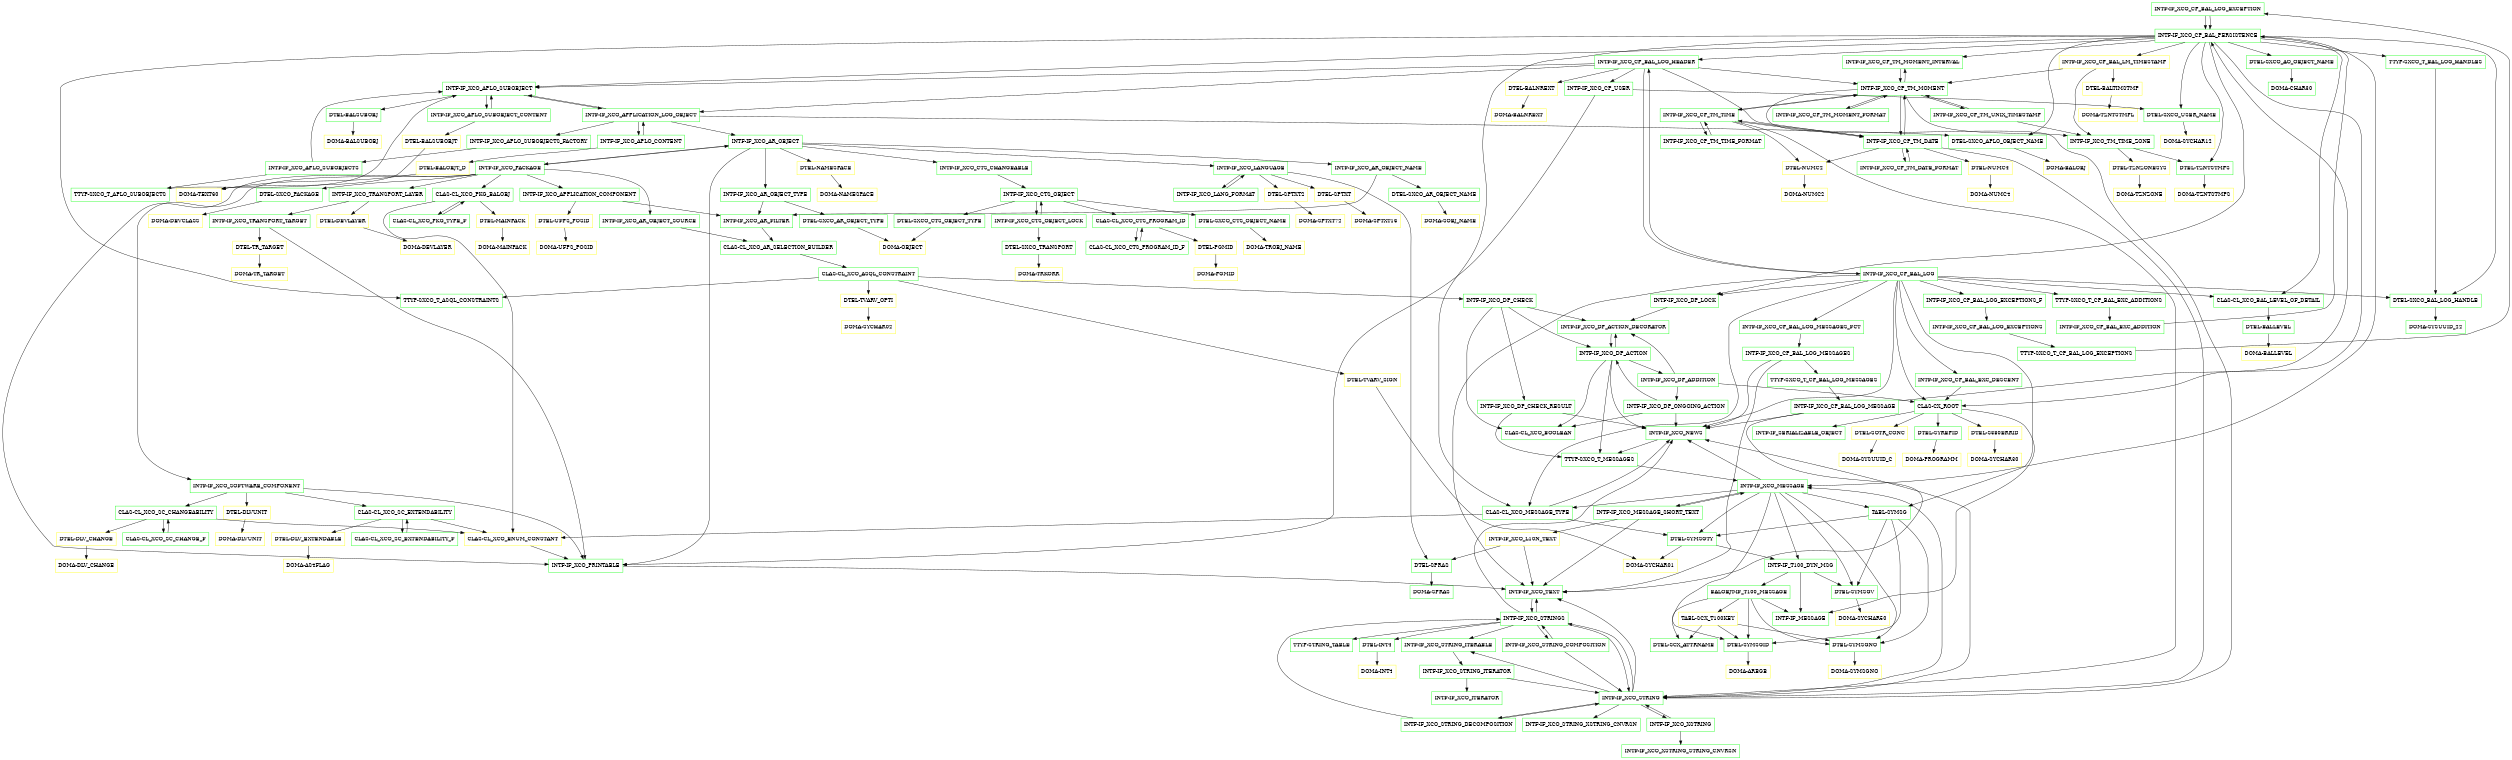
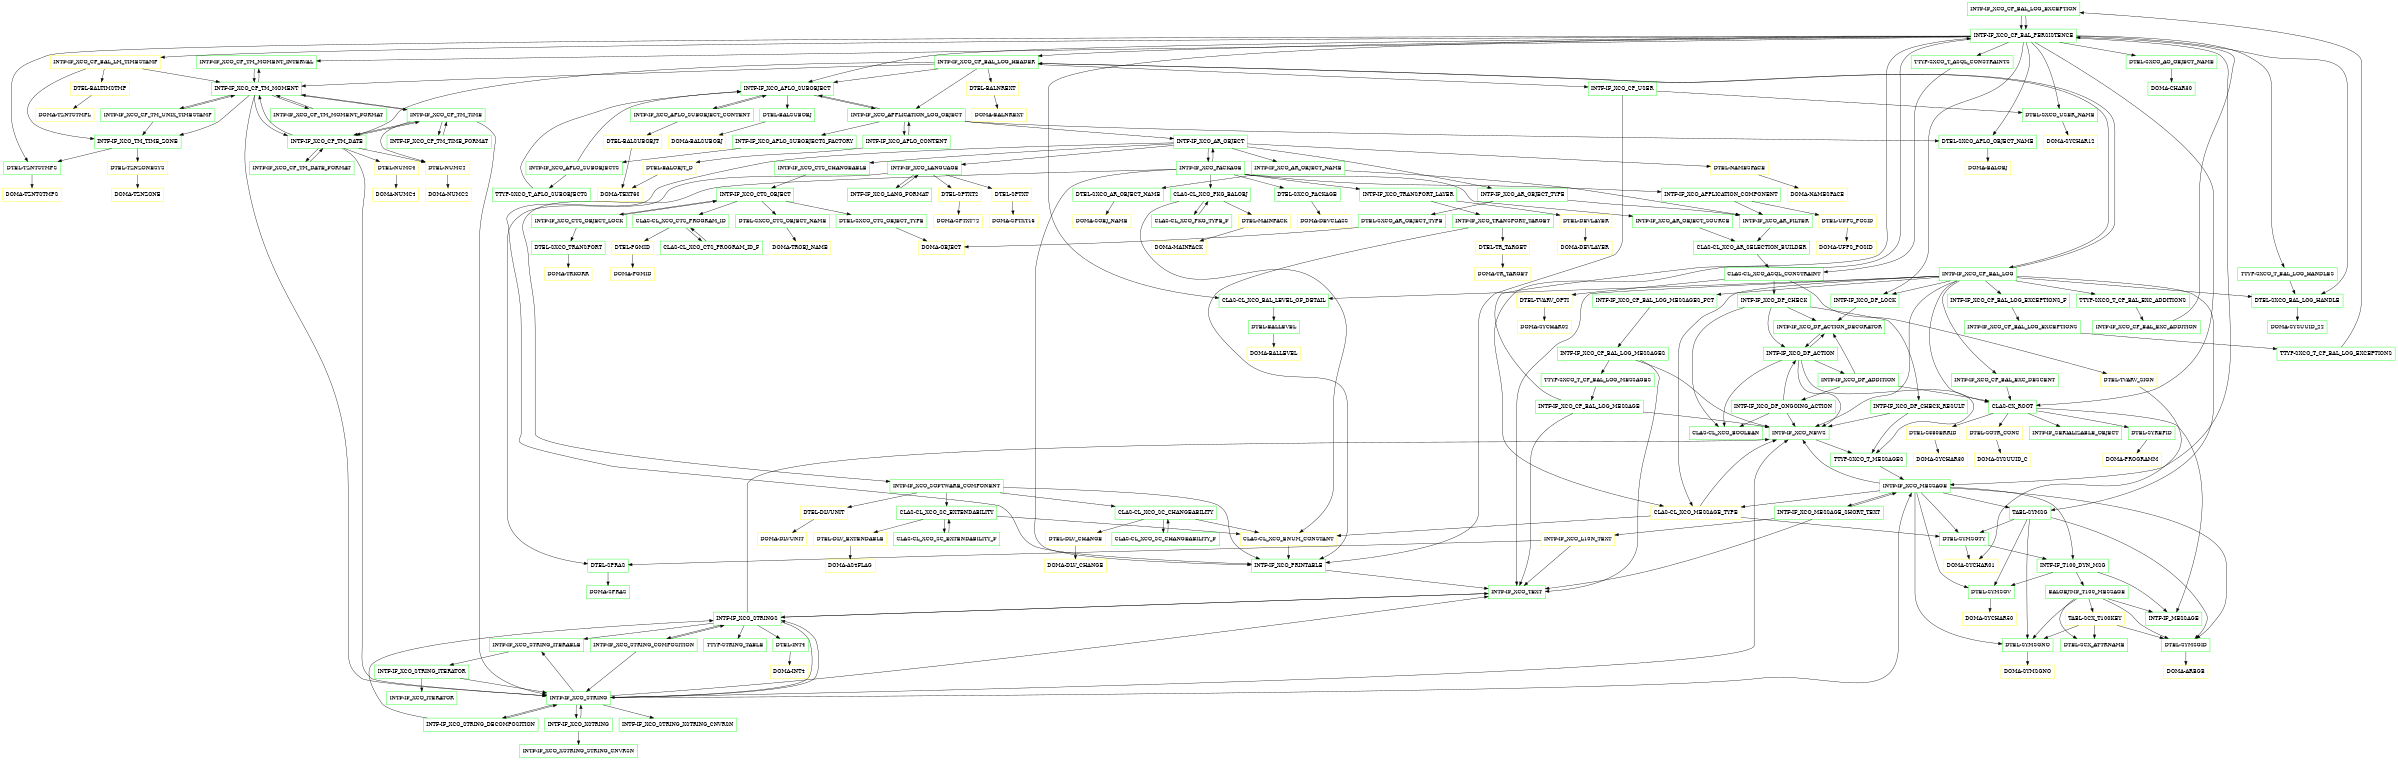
edge "CLAS-CL_XCO_ASQL_CONSTRAINT" -> "TTYP-SXCO_T_ASQL_CONSTRAINTS": reversed
node "CLAS-CL_XCO_MESSAGE_TYPE": color green -> yellow
node "CLAS-CL_XCO_SC_CHANGE_F": label "CLAS-CL_XCO_SC_CHANGE_F" -> "CLAS-CL_XCO_SC_CHANGEABILITY_F"
